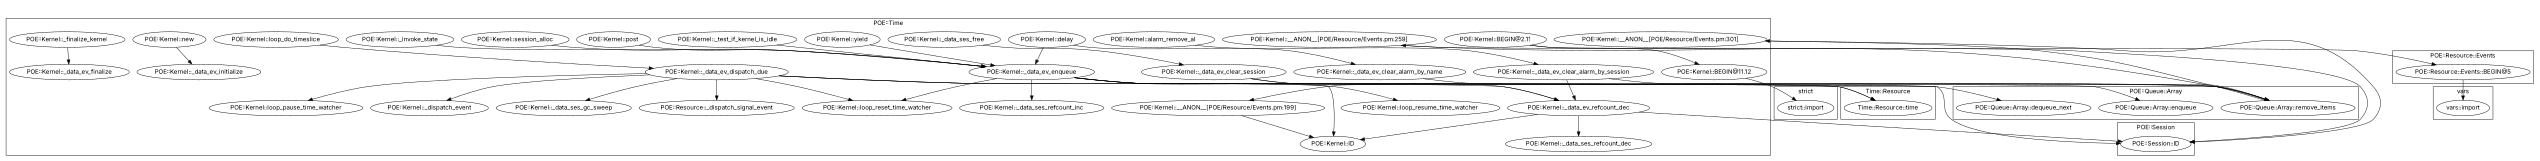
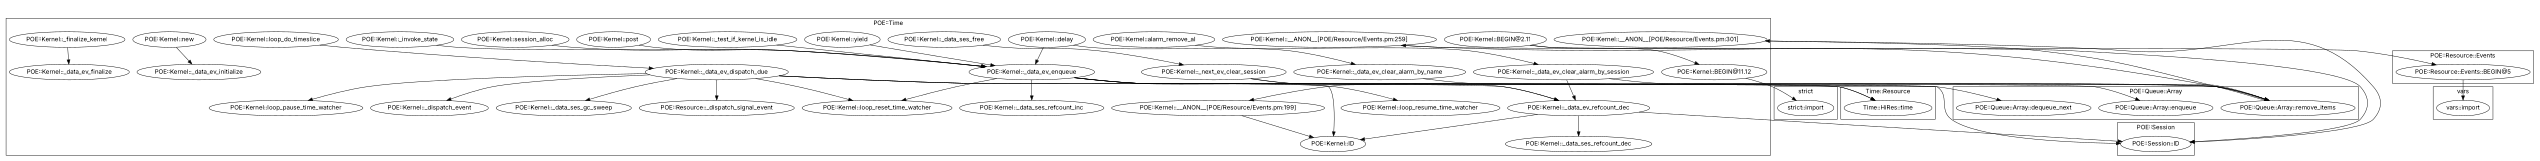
node "POE::Kernel::_data_ev_clear_session": label "POE::Kernel::_data_ev_clear_session" -> "POE::Kernel::_next_ev_clear_session"
node "Time::Resource::time": label "Time::Resource::time" -> "Time::HiRes::time"
